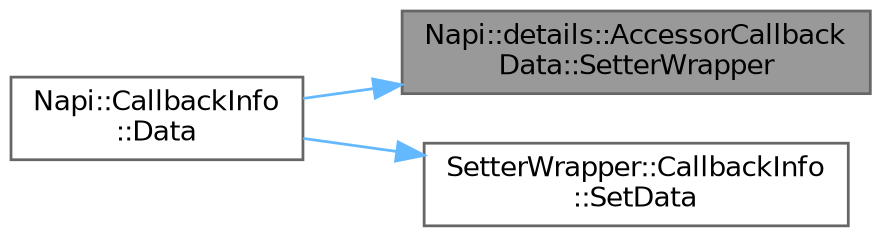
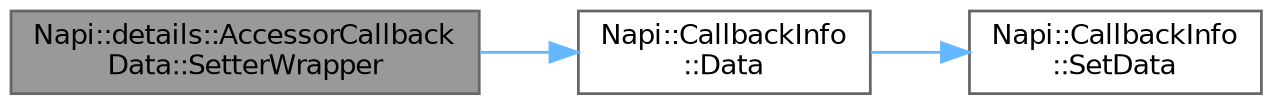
edge "Napi::CallbackInfo ::Data" -> "Napi::details::AccessorCallback Data::SetterWrapper": reversed
node "SetterWrapper::CallbackInfo ::SetData": label "SetterWrapper::CallbackInfo ::SetData" -> "Napi::CallbackInfo ::SetData"
